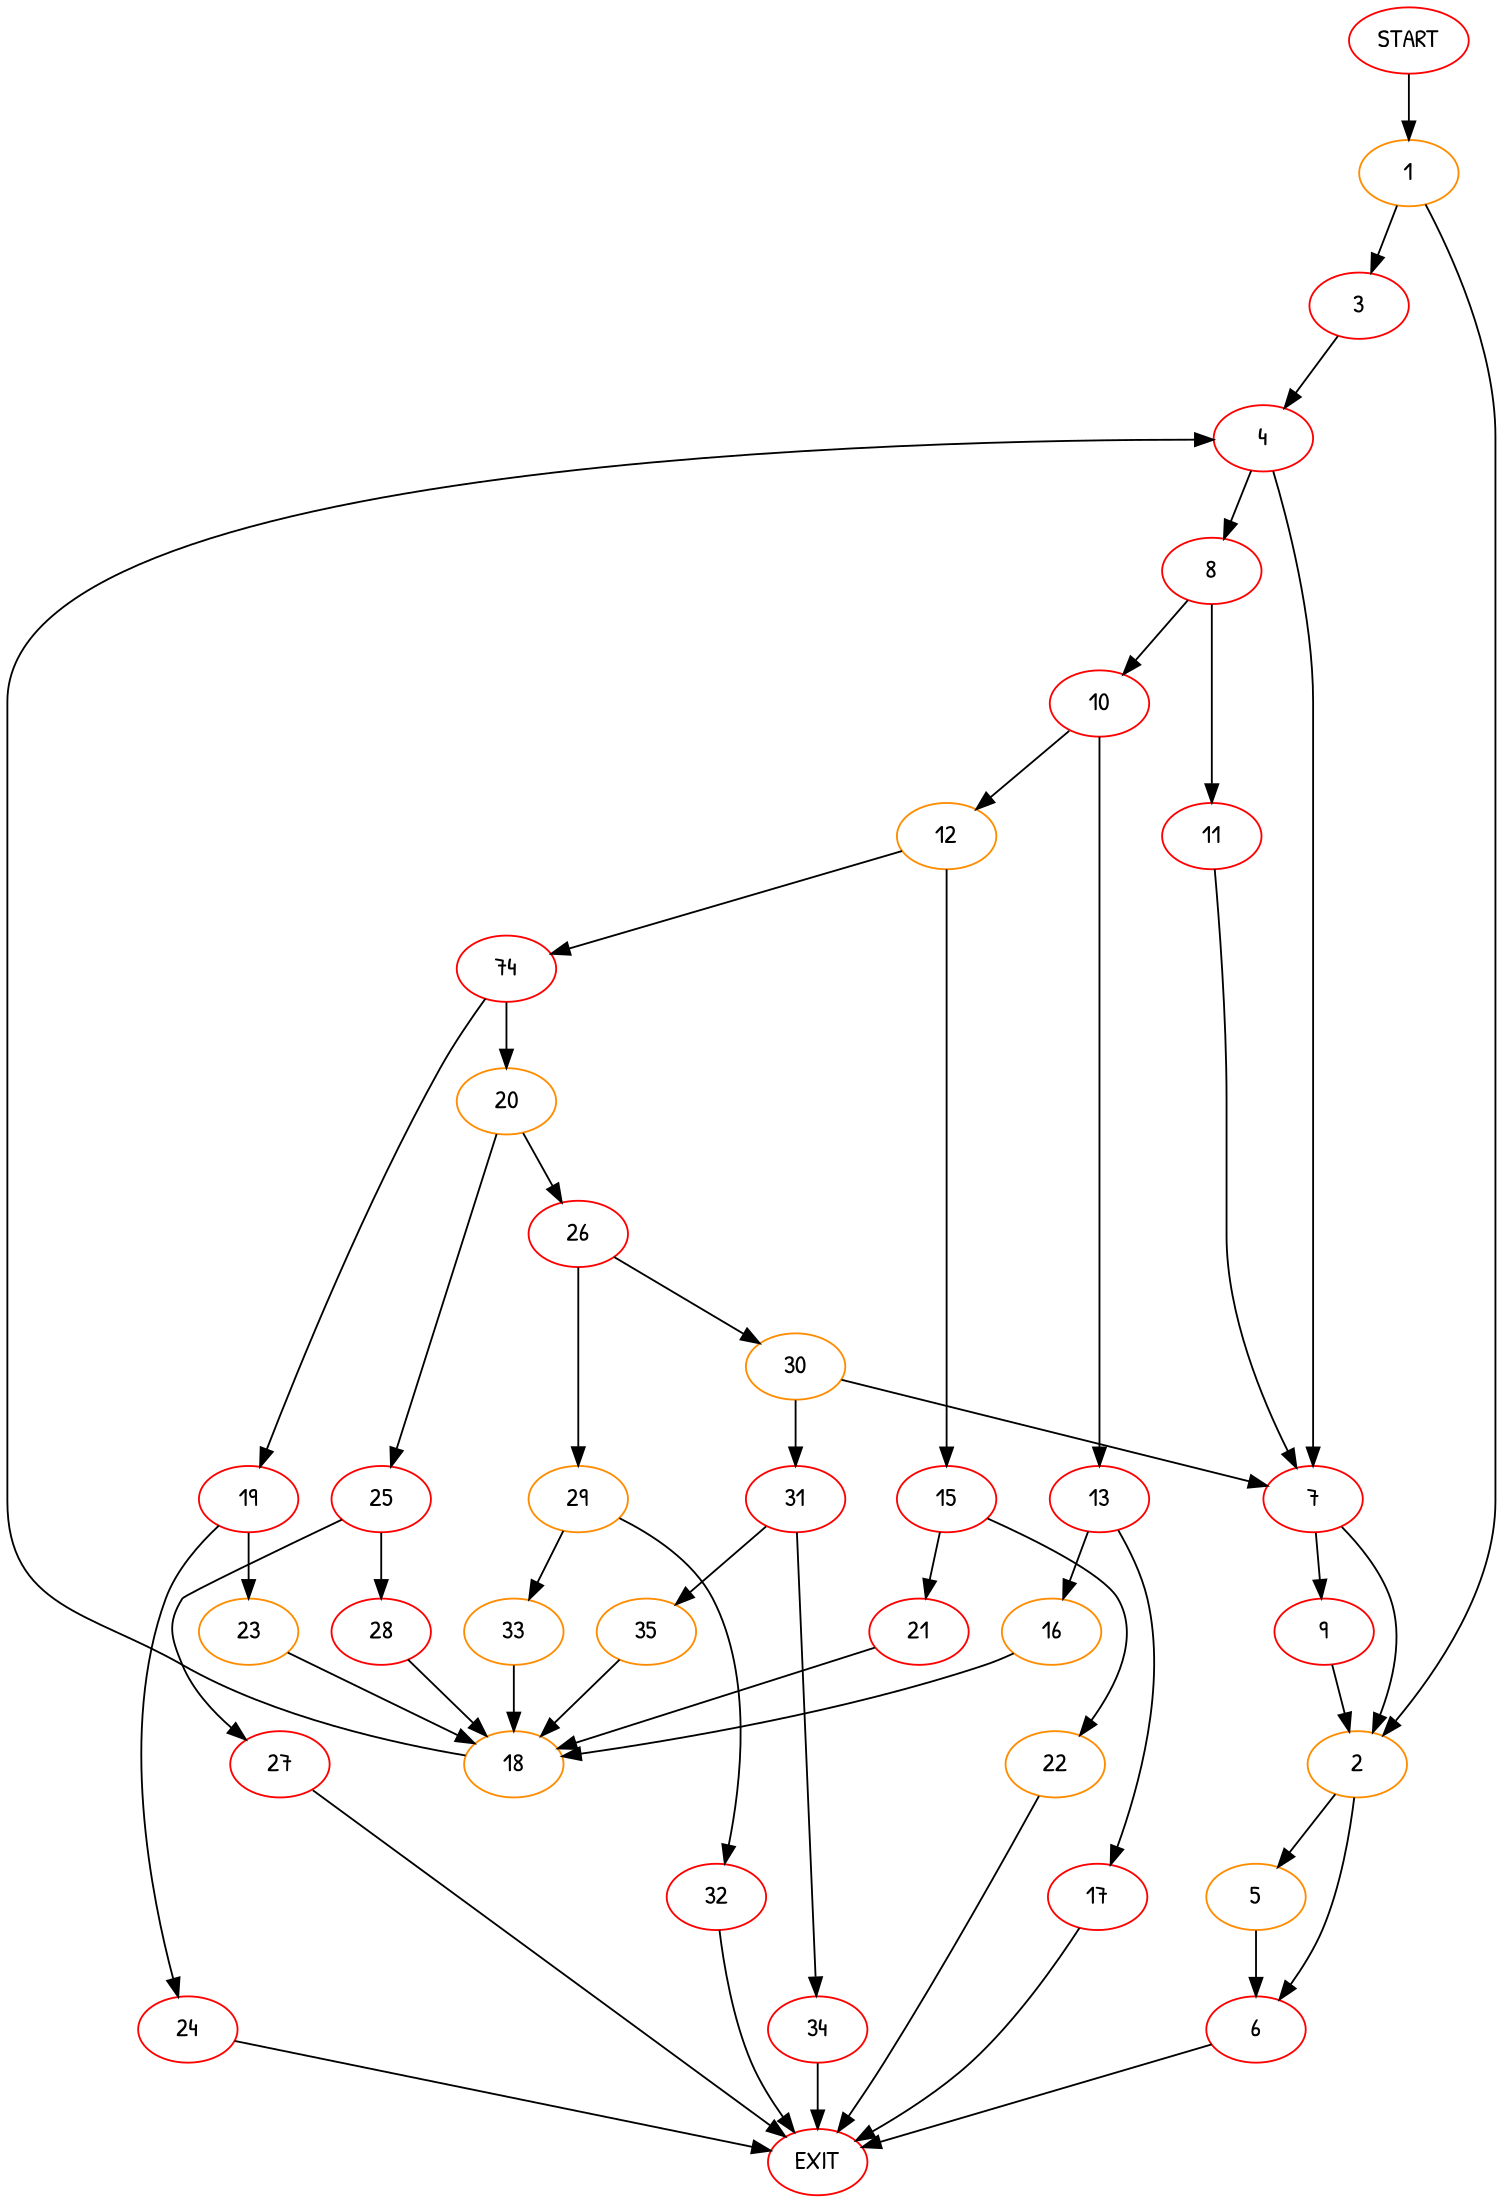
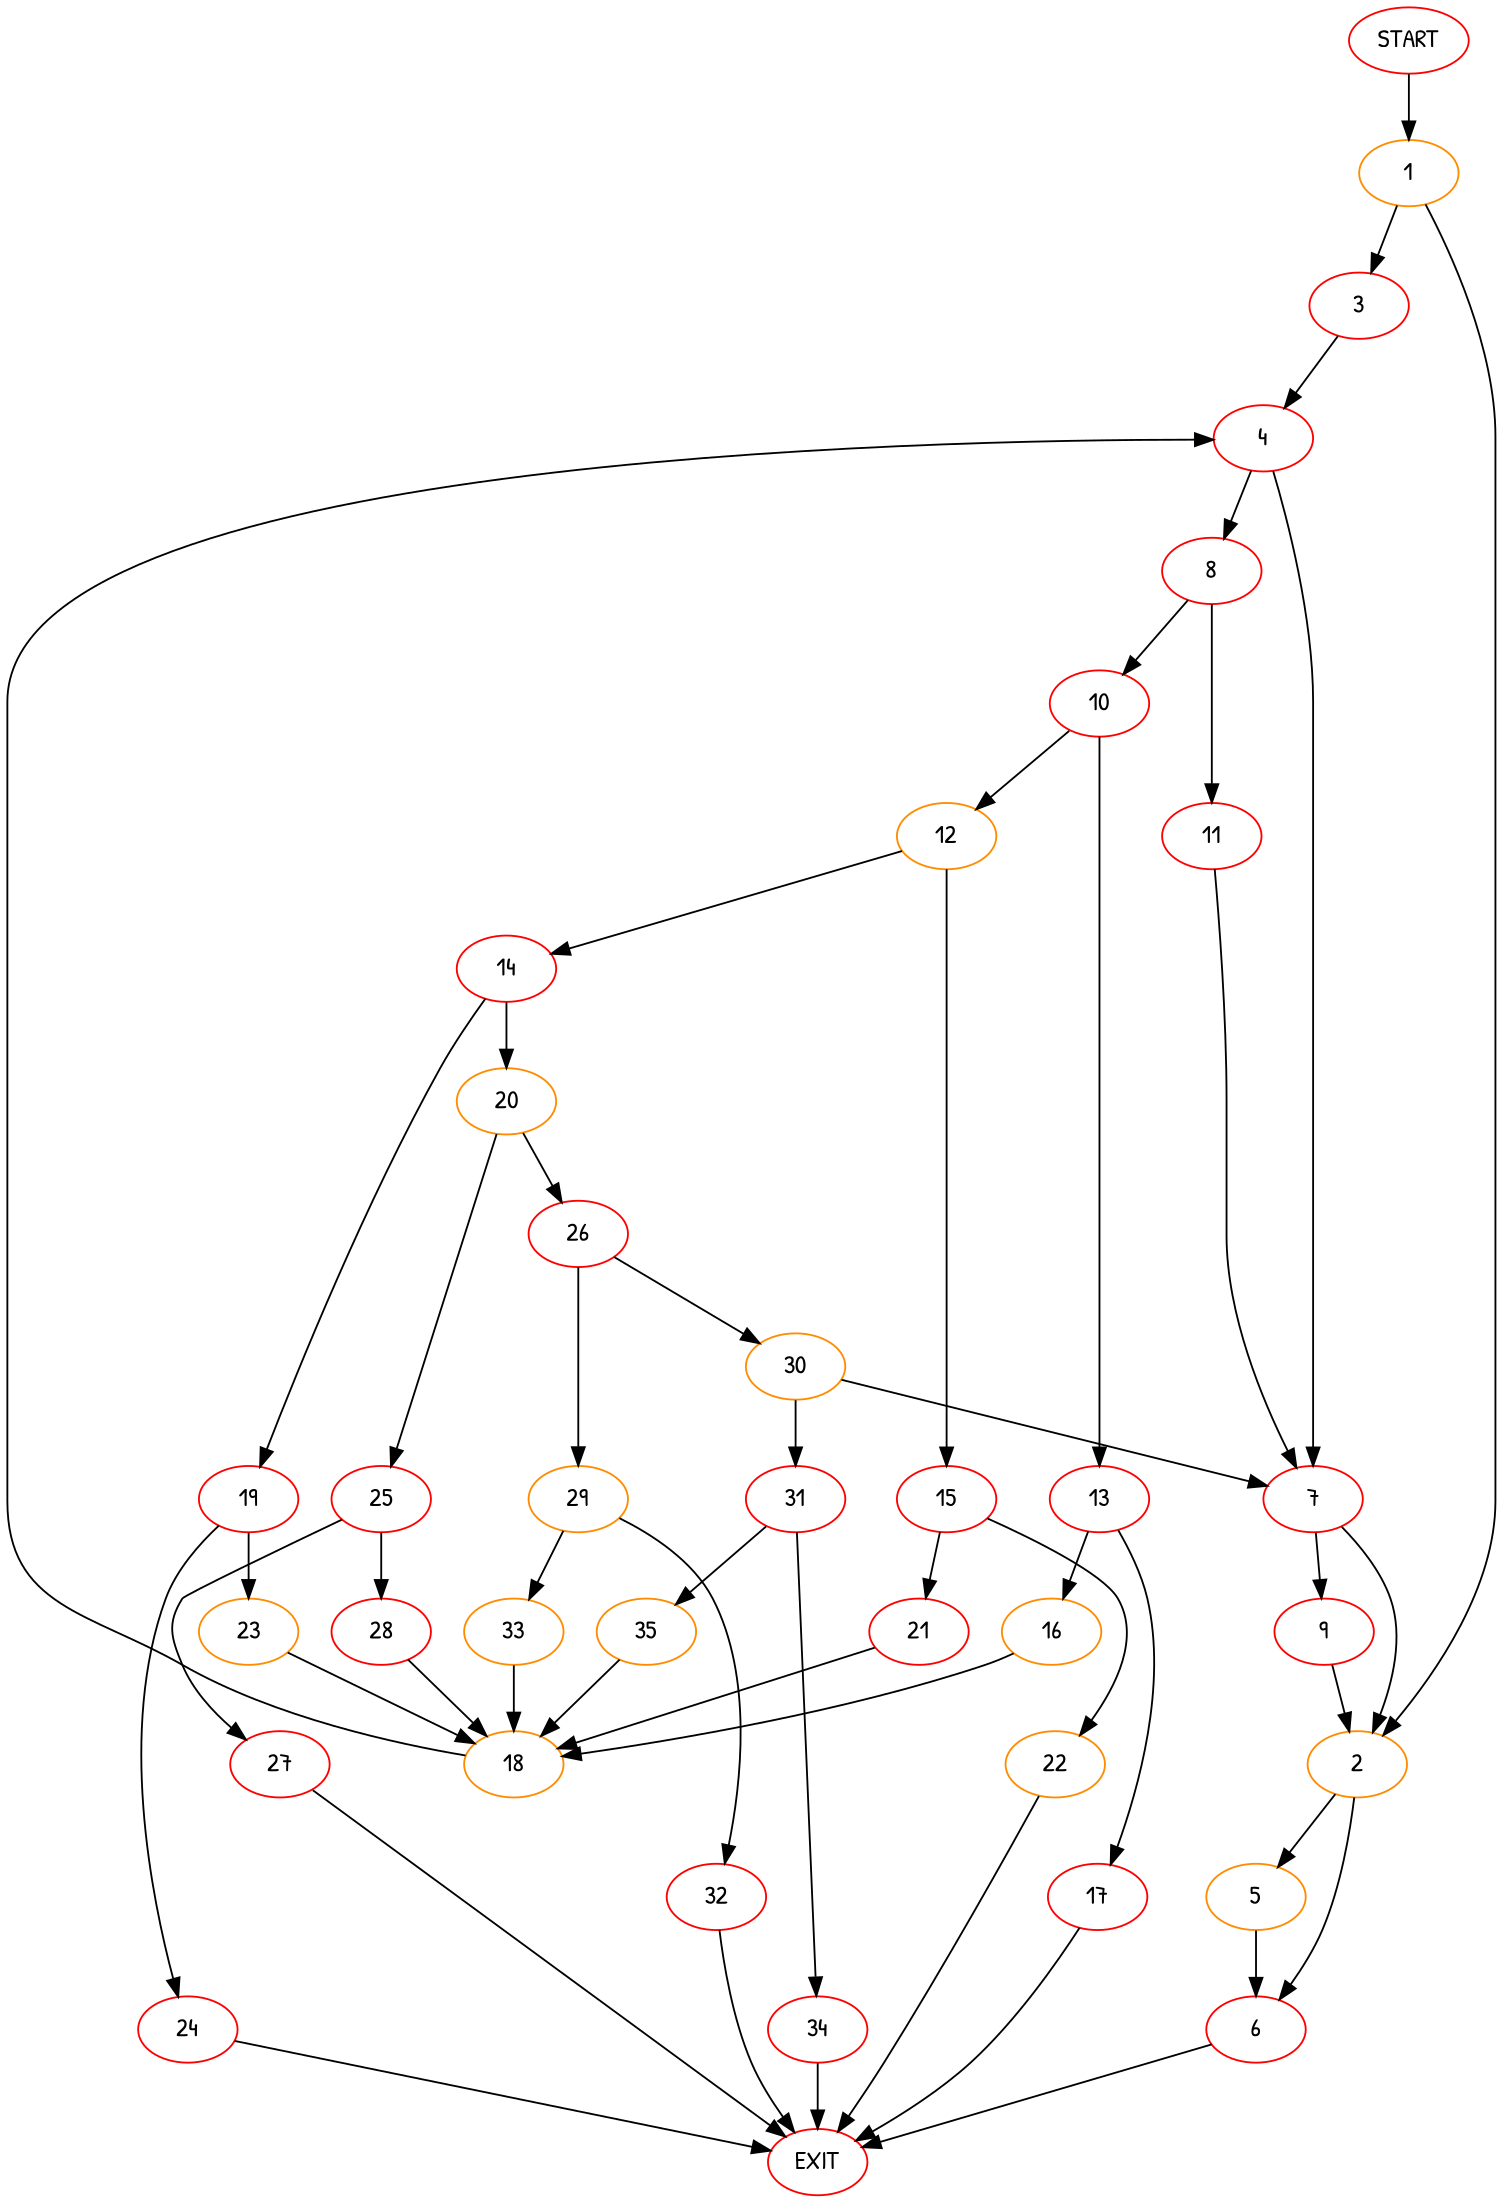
node "74": label "74" -> "14"
